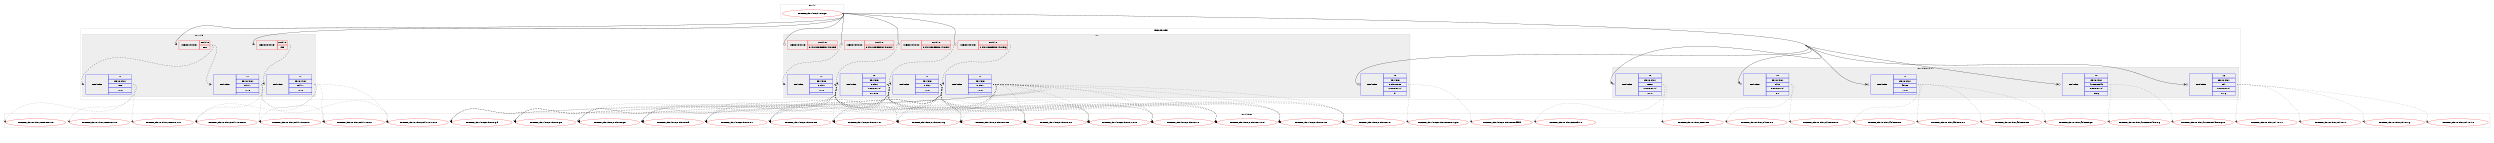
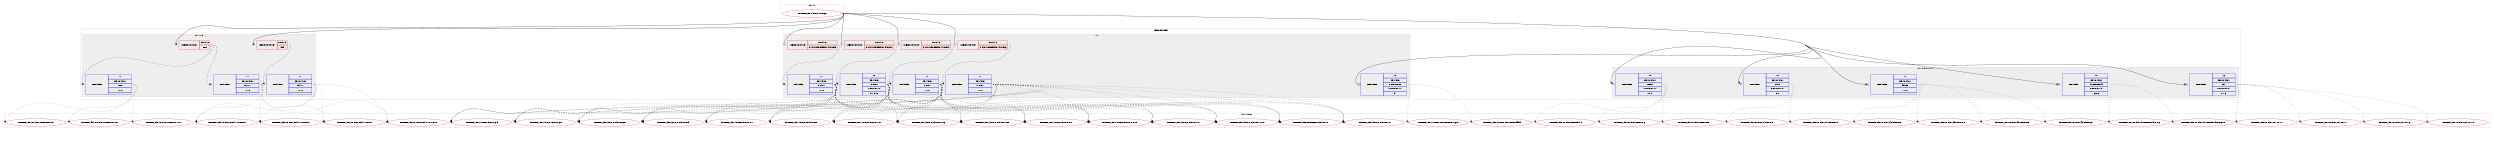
node "portage://dev-python/nose-1.3.7-r1": label "portage://dev-python/nose-1.3.7-r1" -> "portage://flake-python/nose-1.3.7-r1"
node "portage://dev-lang/python-3.7.3": label "portage://dev-lang/python-3.7.3" -> "portage://dev-targets/python-3.7.3"
node "portage://dev-python/astor-0.6": added
